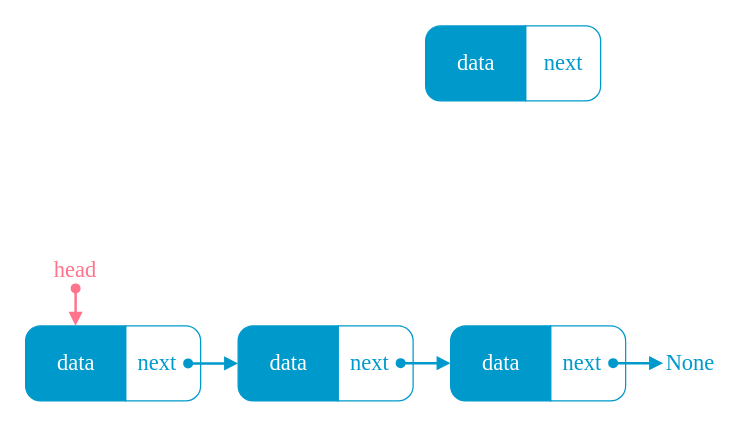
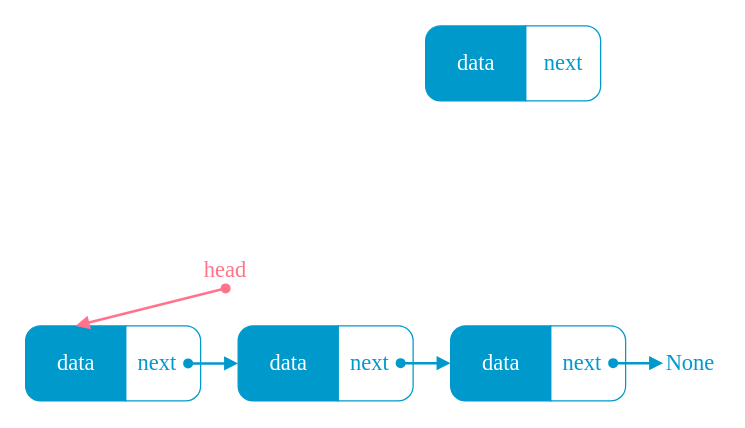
node "head": moved (76, 269) -> (226, 269)
